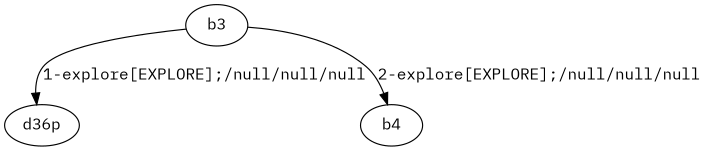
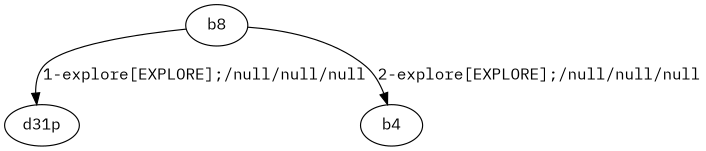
node "b3": label "b3" -> "b8"
node "d36p": label "d36p" -> "d31p"
